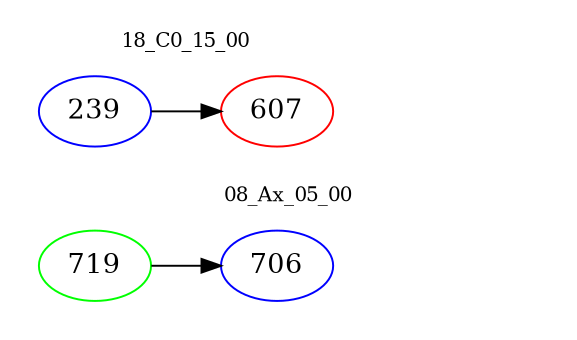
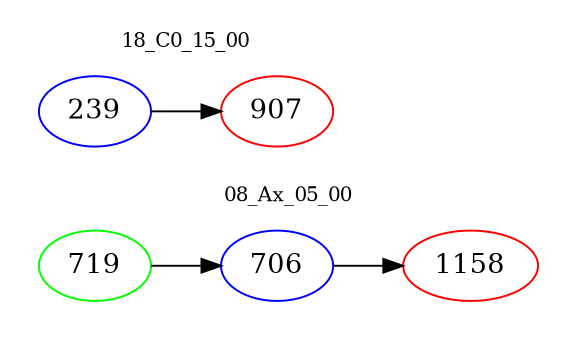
node "607": label "607" -> "907"
node "1158": added
